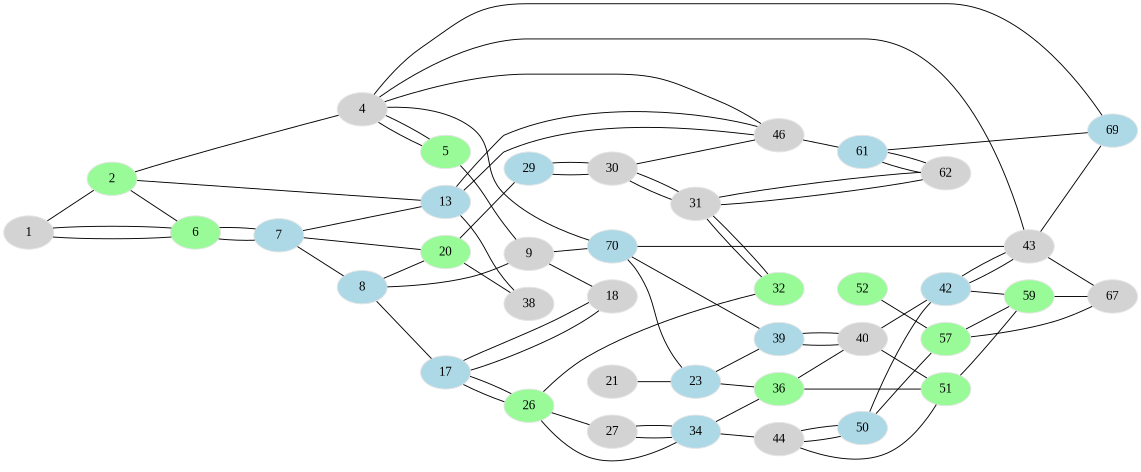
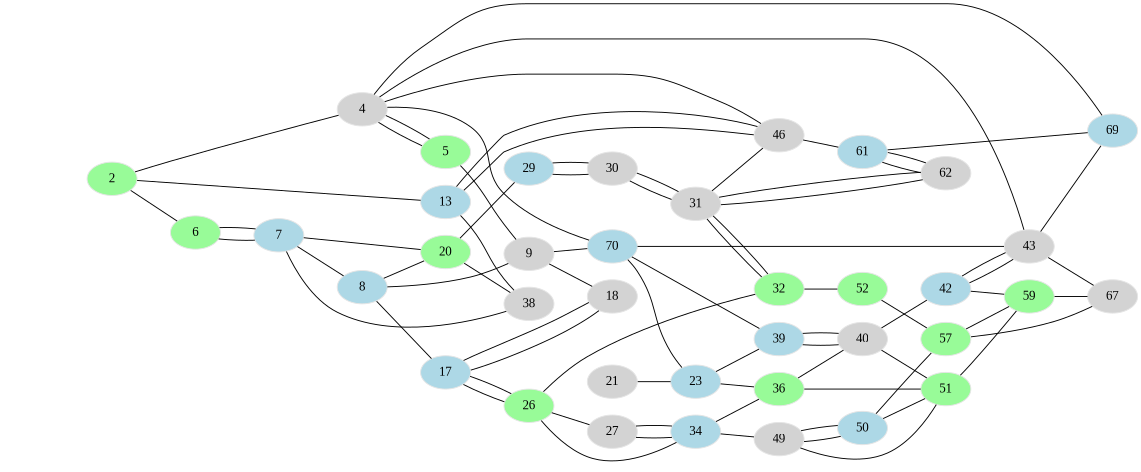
edge "46" -- "30": now "46" -- "31"
edge "13" -- "7": now "38" -- "7"
node "1": removed
edge "32" -- "52": added
edge "42" -- "50": now "51" -- "50"
node "44": label "44" -> "49"
